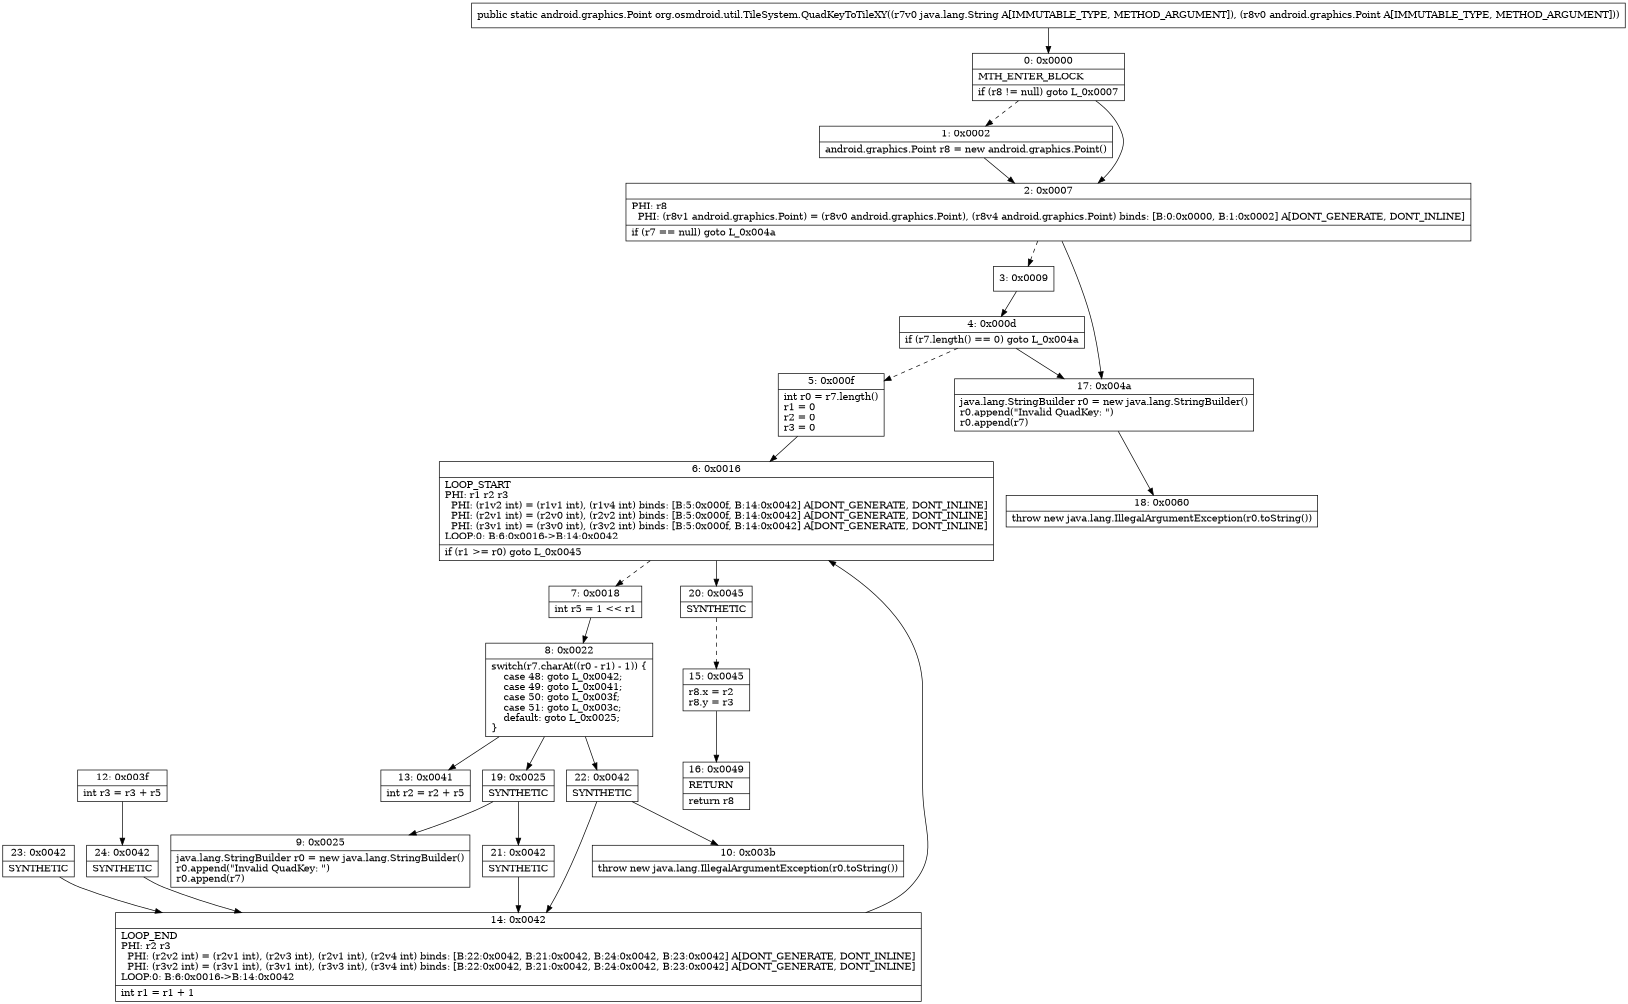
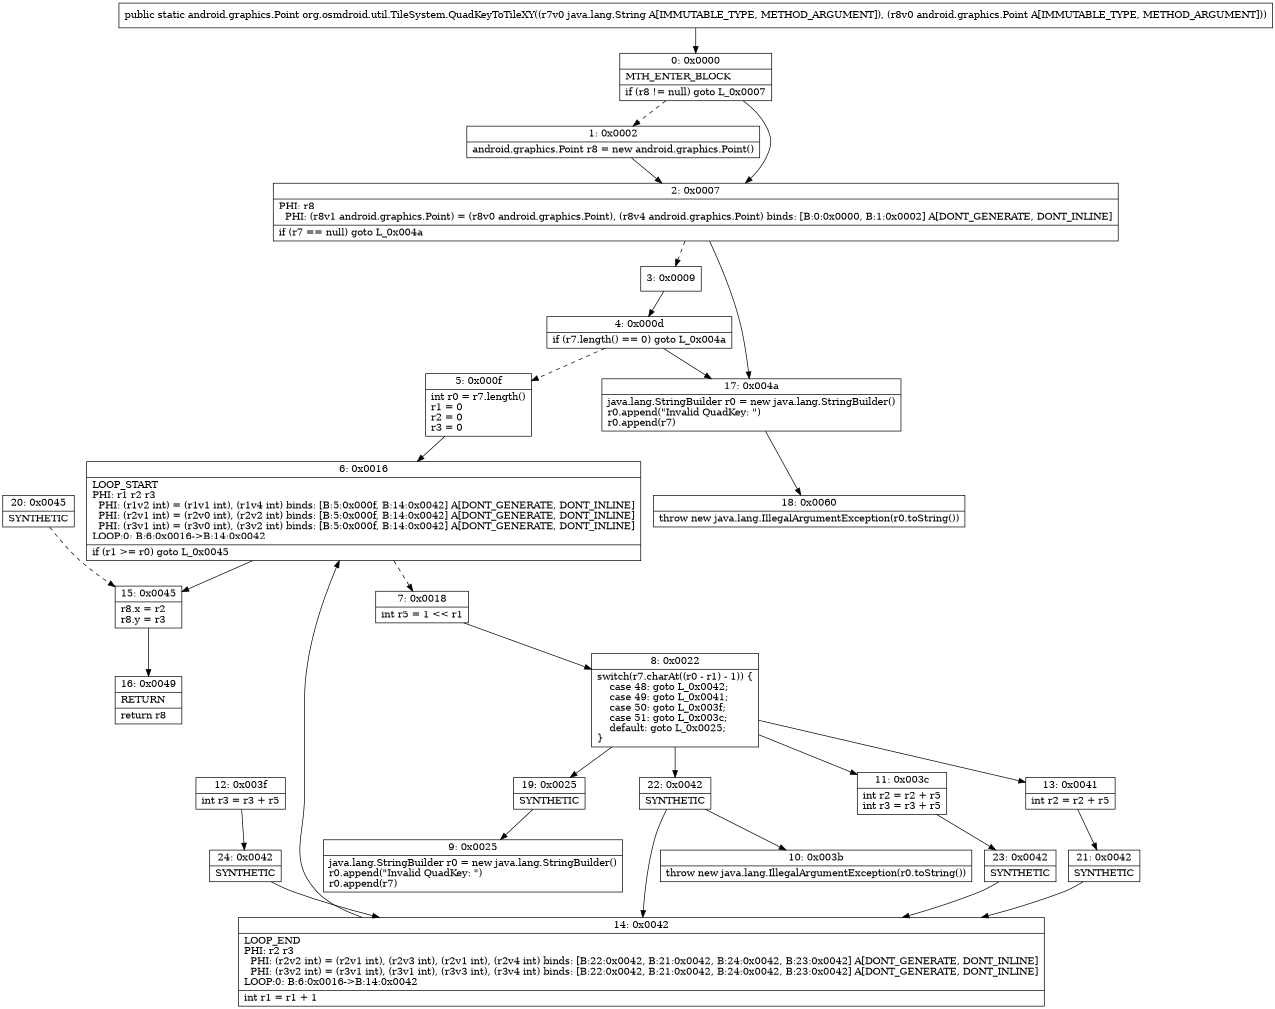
edge "6: 0x0016" -> "20: 0x0045": now "6: 0x0016" -> "15: 0x0045"
node "11: 0x003c": added
edge "19: 0x0025" -> "21: 0x0042": now "13: 0x0041" -> "21: 0x0042"
